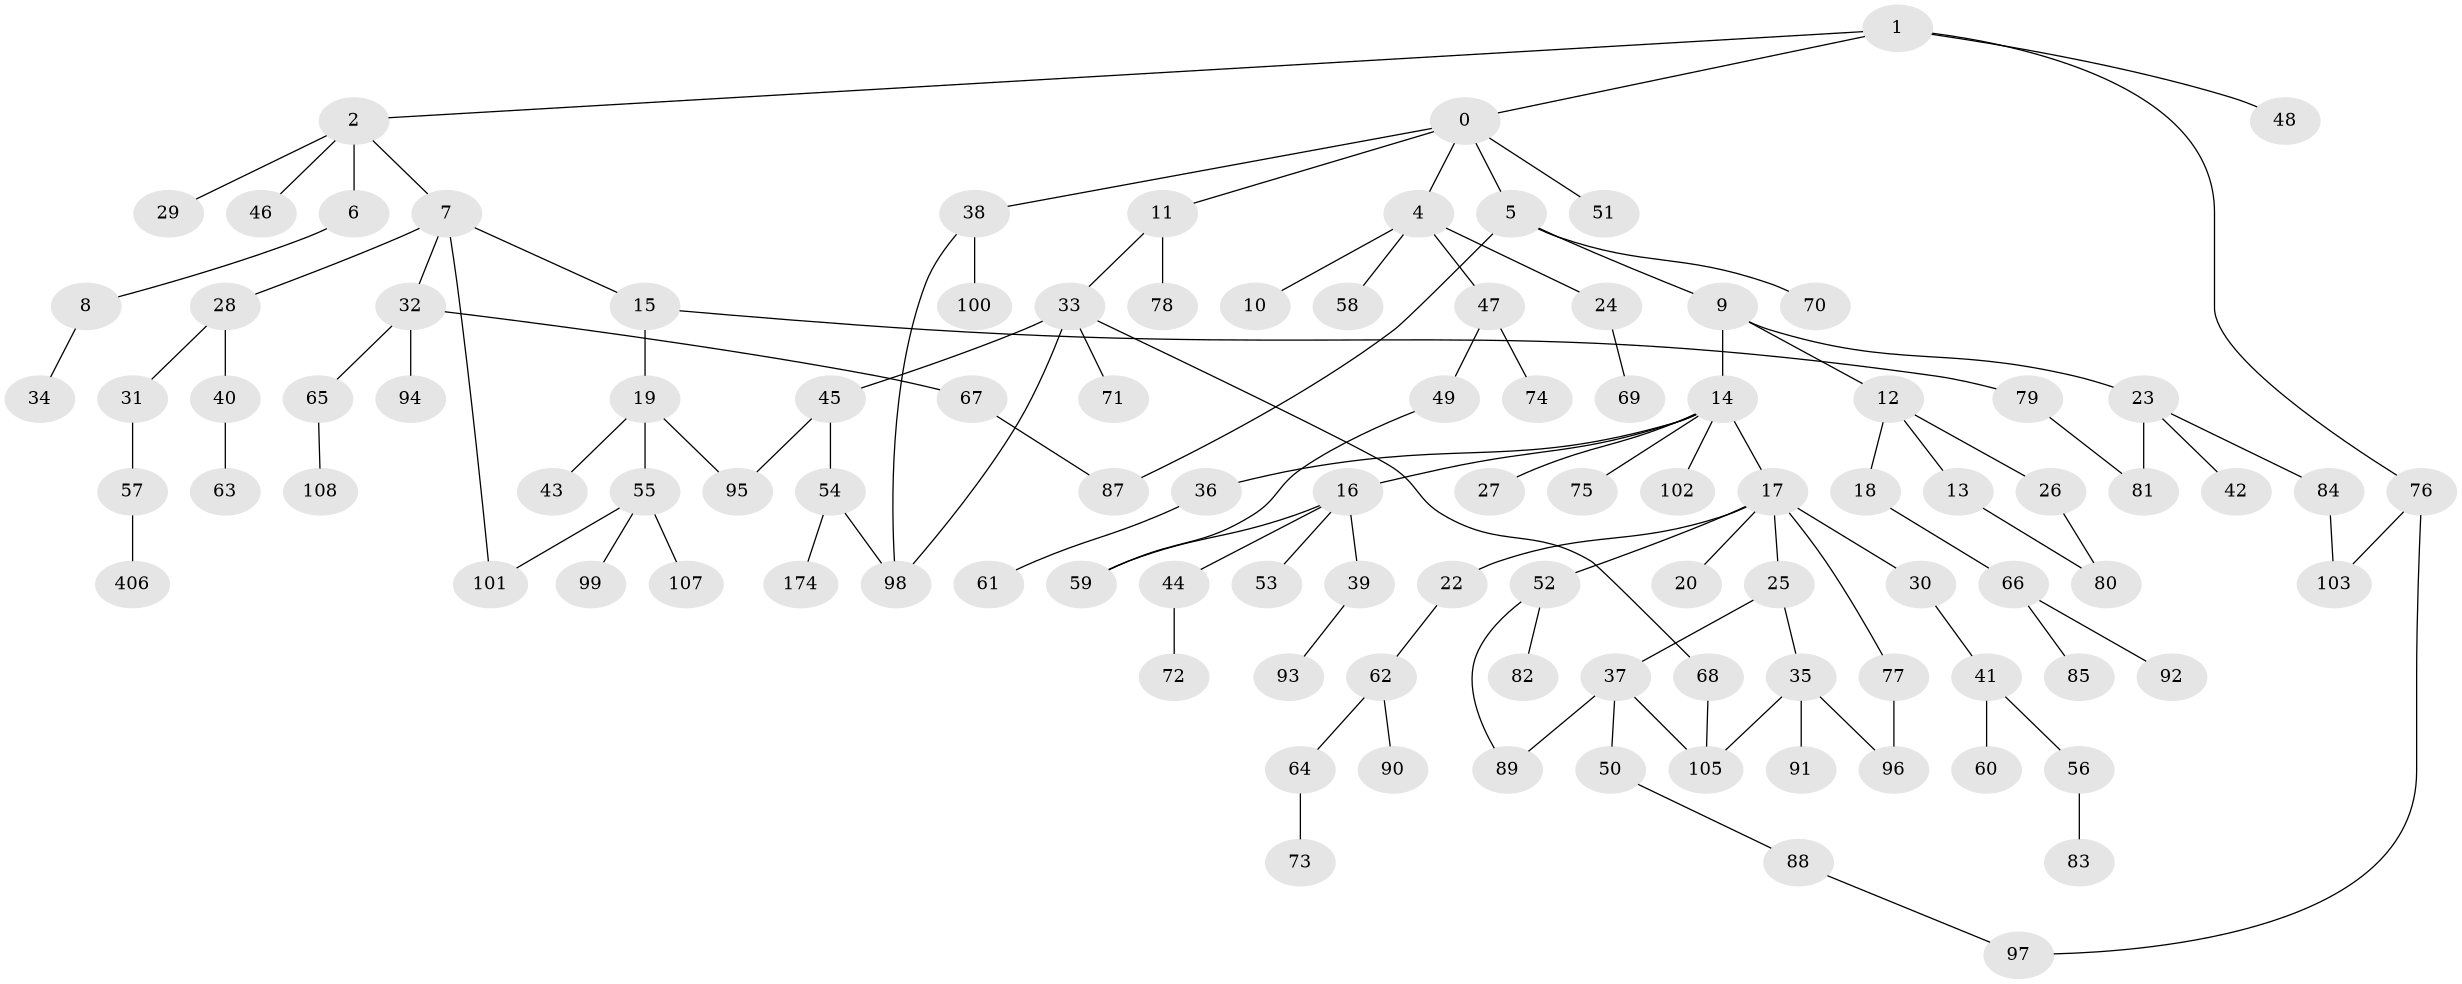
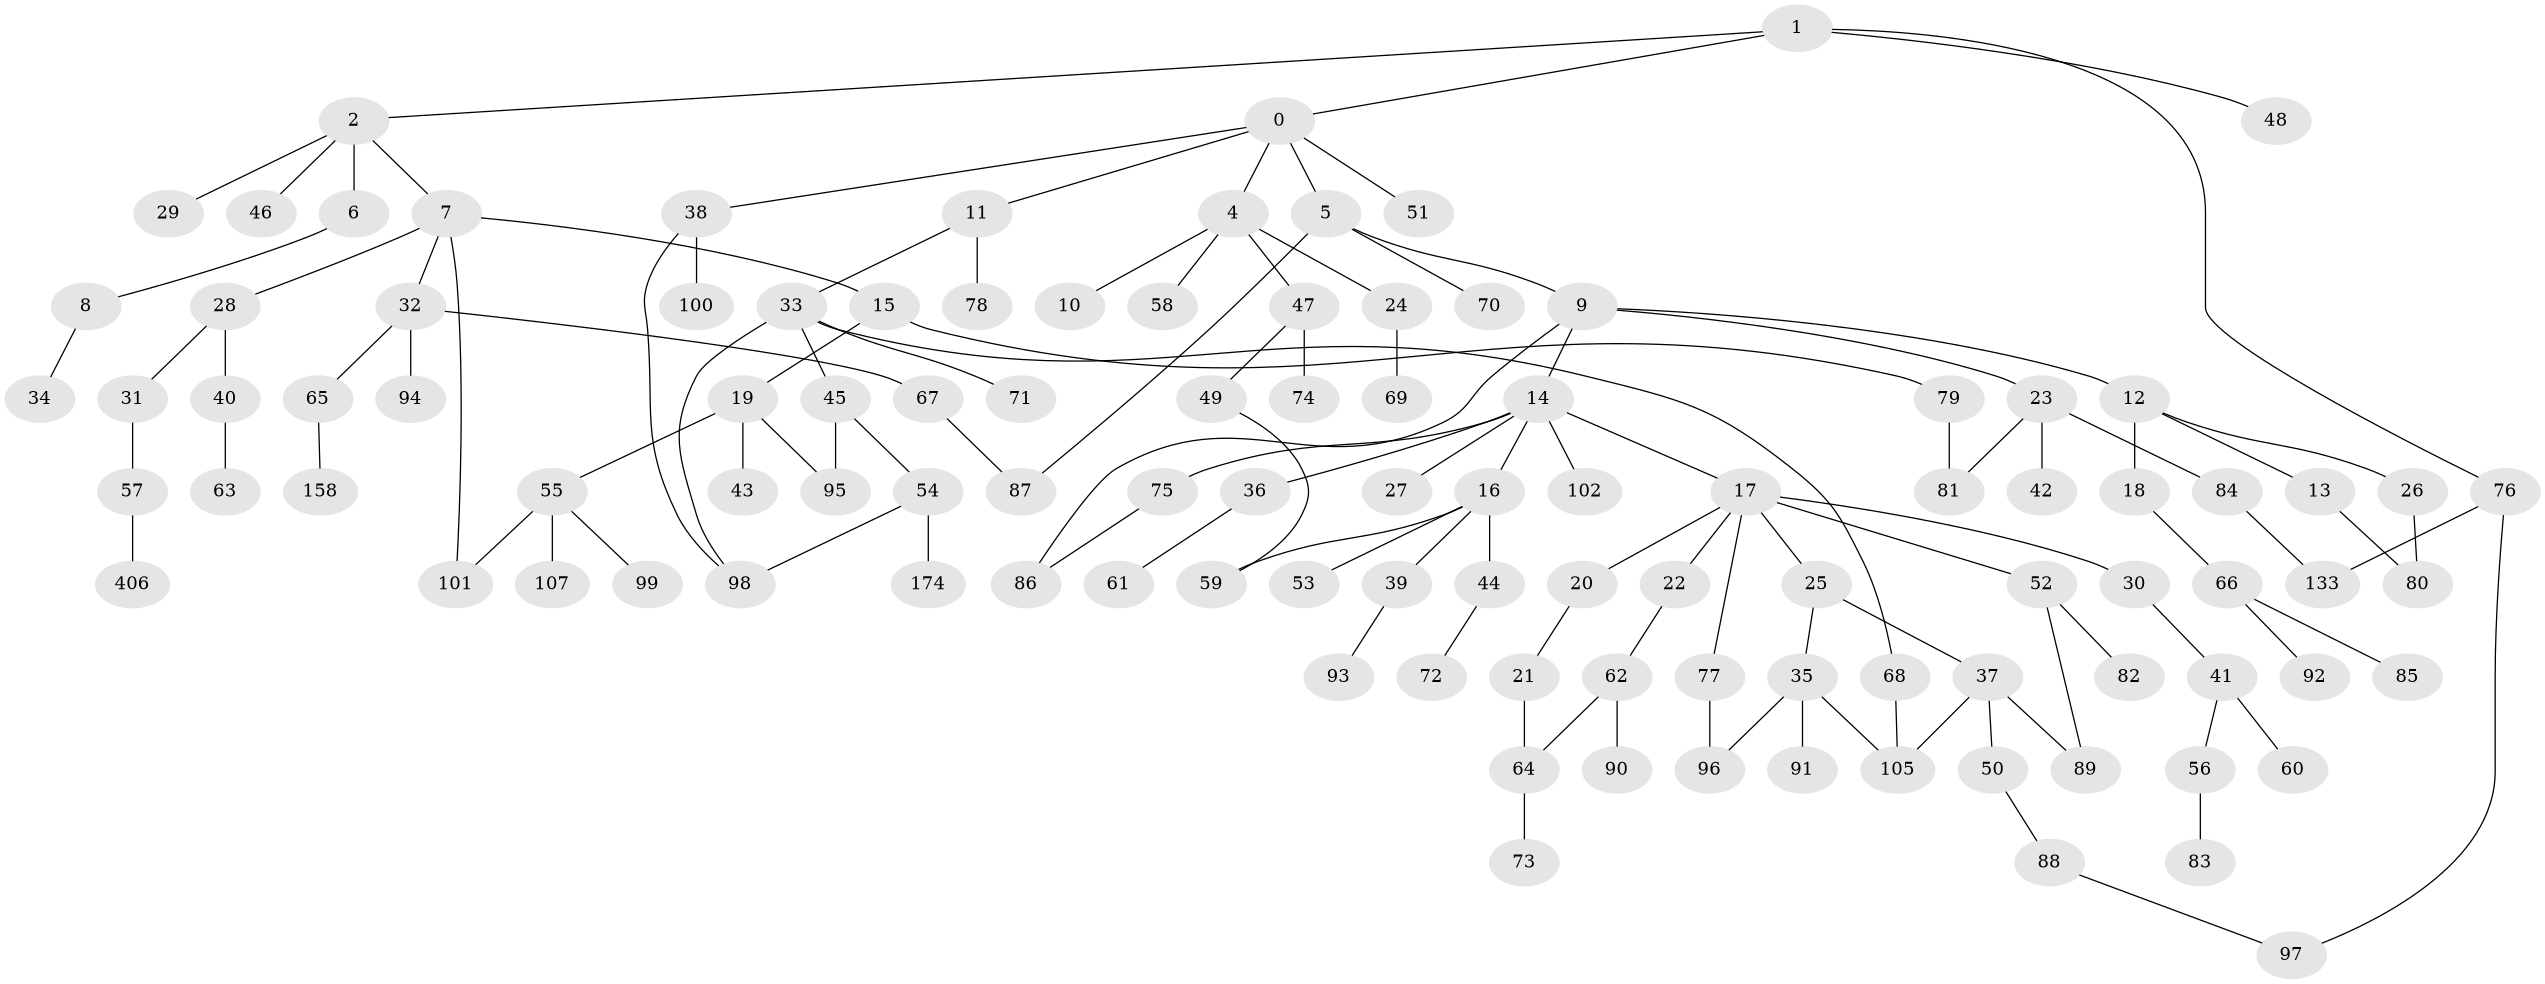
node "108": label "108" -> "158"
node "86": added
node "103": label "103" -> "133"
node "21": added
